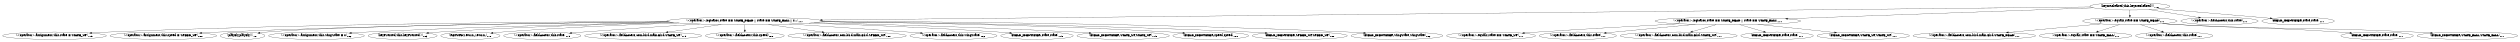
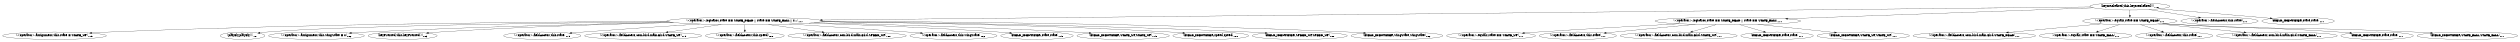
node "(<operator>.assignment,this.speed = SPEED_UP)": removed
node "(RETURN,return;,return;)": removed
node "(<operator>.fieldAccess,com.bird.main.Bird.STATE_FALL)": added
